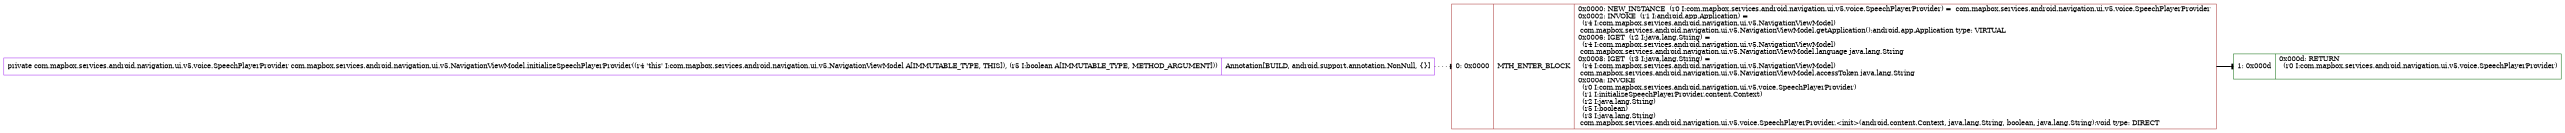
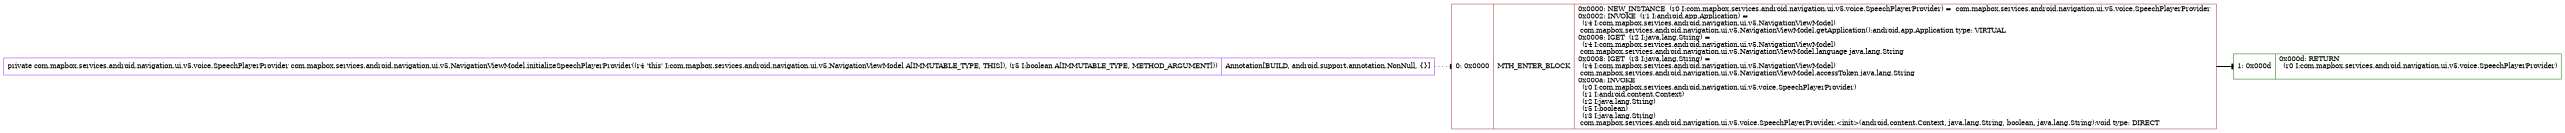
node "0: 0x0000": text "(r1 I:initializeSpeechPlayerProvider.content.Context)" -> "(r1 I:android.content.Context)"
